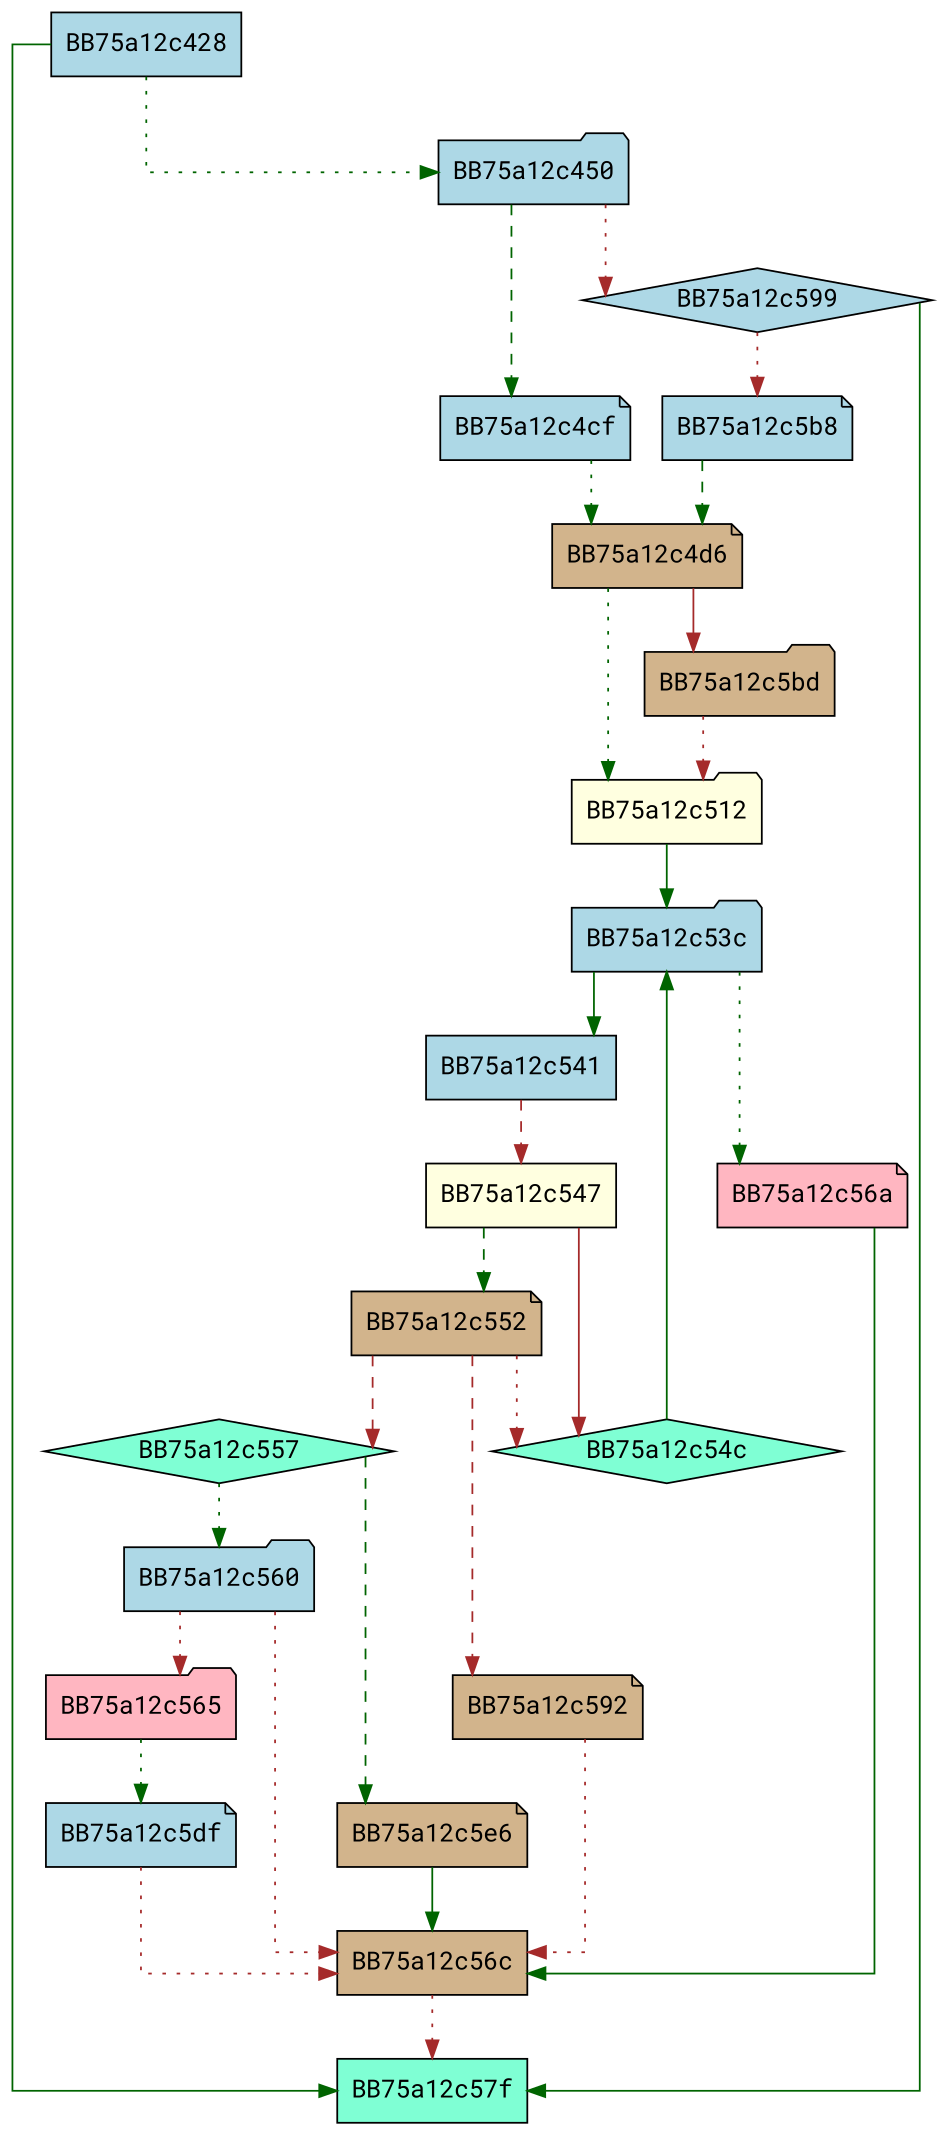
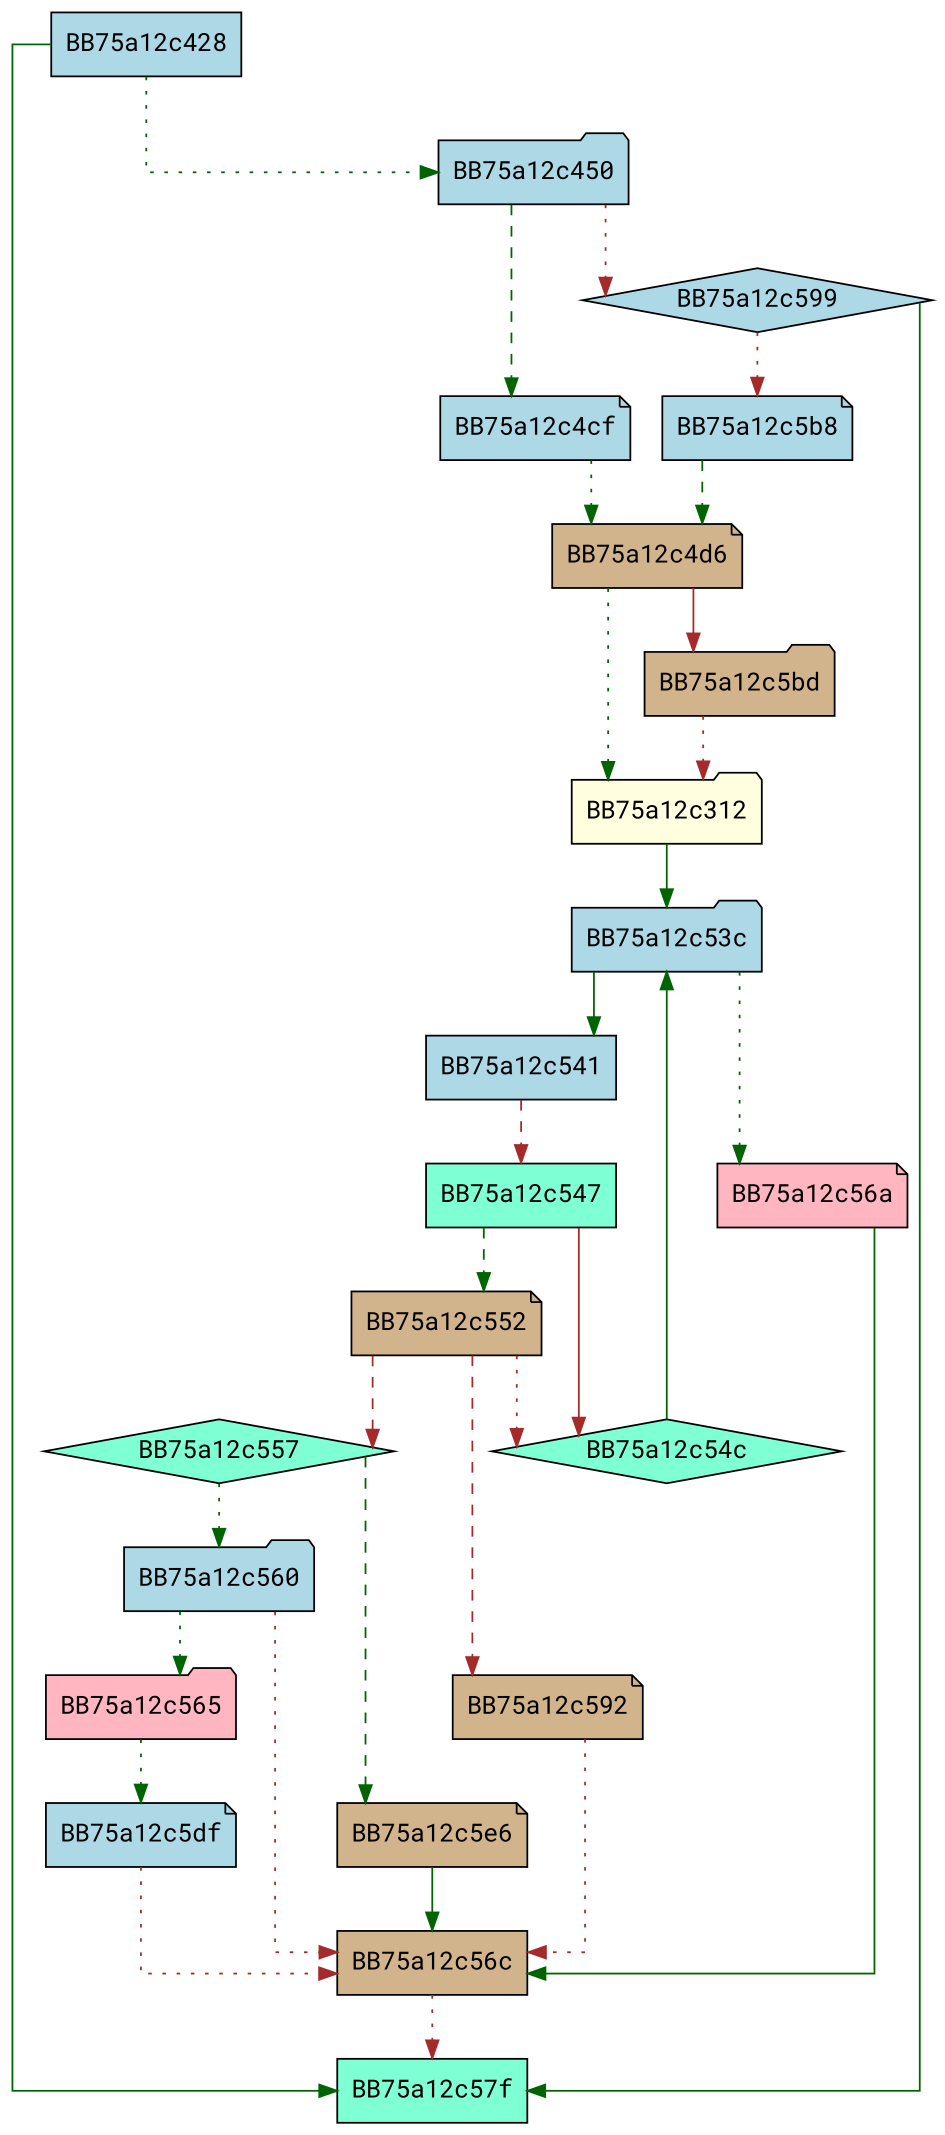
node "BB75a12c512": label "BB75a12c512" -> "BB75a12c312"
node "BB75a12c547": fillcolor lightyellow -> aquamarine
edge "BB75a12c560" -> "BB75a12c565": color brown -> darkgreen
